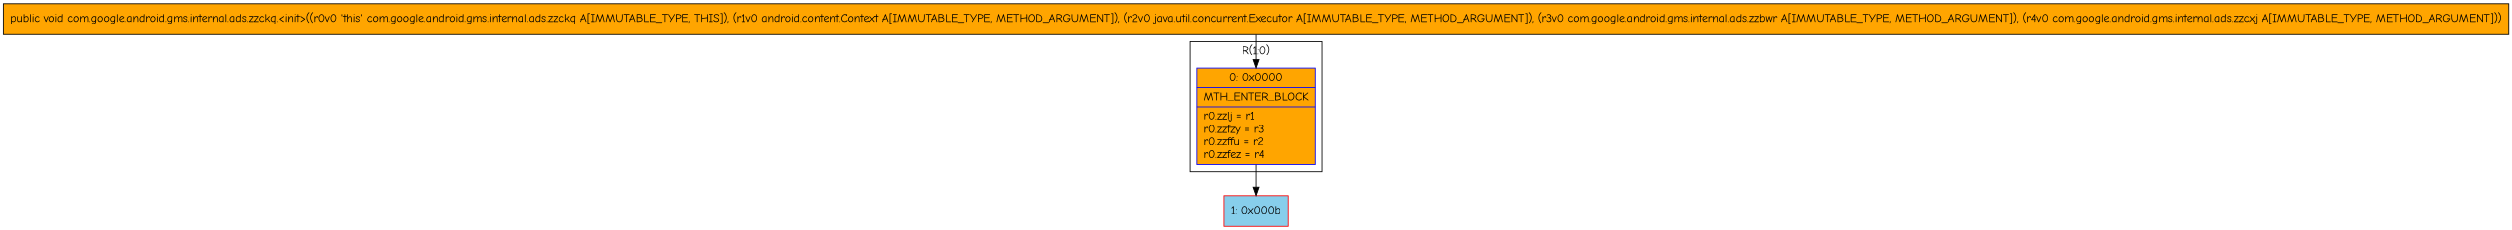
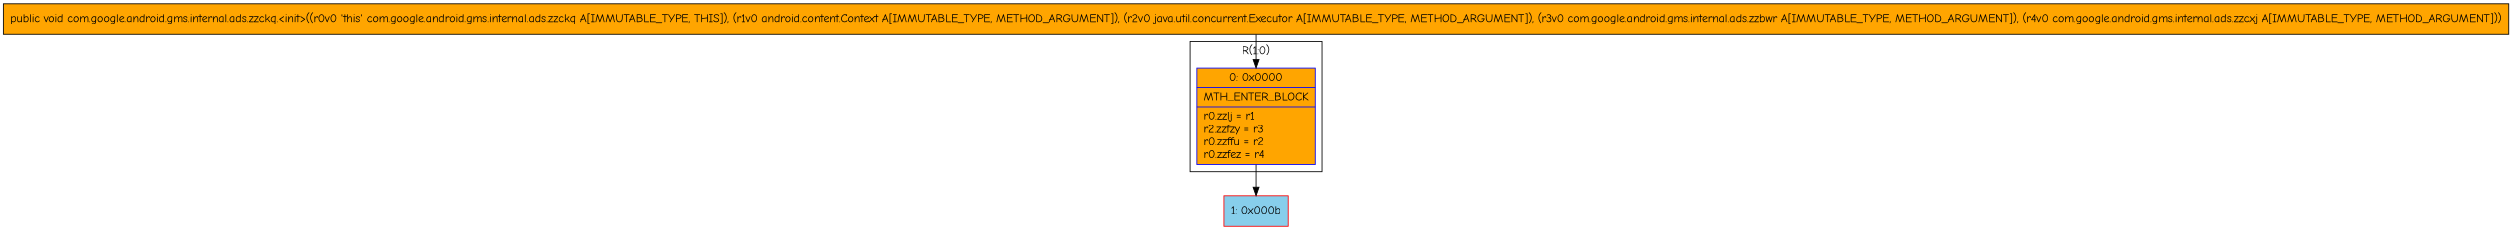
node "0: 0x0000": text "r0.zzfzy = r3" -> "r2.zzfzy = r3"
